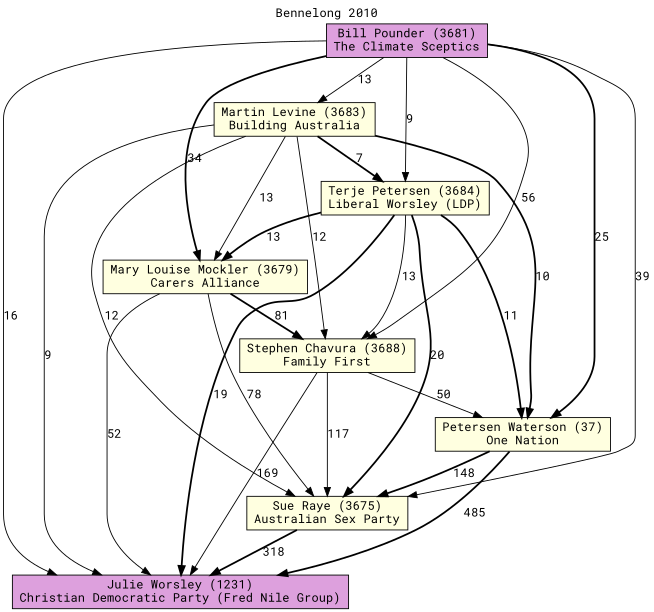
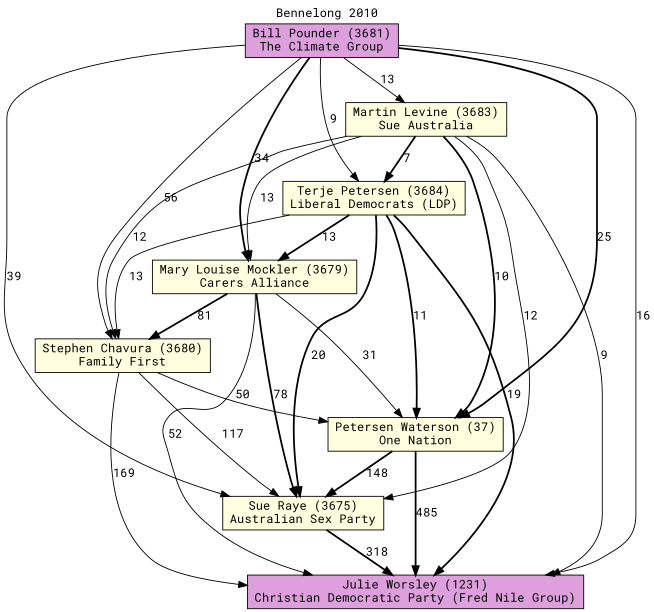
node "Bill Pounder (3681) The Climate Sceptics": label "Bill Pounder (3681) The Climate Sceptics" -> "Bill Pounder (3681) The Climate Group"
node "Martin Levine (3683) Building Australia": label "Martin Levine (3683) Building Australia" -> "Martin Levine (3683) Sue Australia"
node "Terje Petersen (3684) Liberal Worsley (LDP)": label "Terje Petersen (3684) Liberal Worsley (LDP)" -> "Terje Petersen (3684) Liberal Democrats (LDP)"
edge "Mary Louise Mockler (3679) Carers Alliance" -> "Petersen Waterson (37) One Nation": added, label "31"
node "Stephen Chavura (3688) Family First": label "Stephen Chavura (3688) Family First" -> "Stephen Chavura (3680) Family First"
edge "Mary Louise Mockler (3679) Carers Alliance" -> "Sue Raye (3675) Australian Sex Party": style solid -> bold
